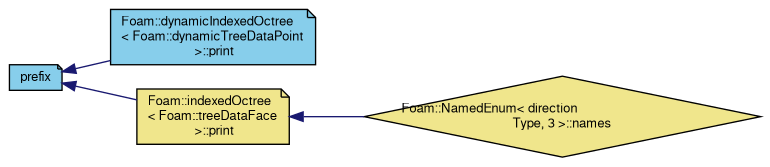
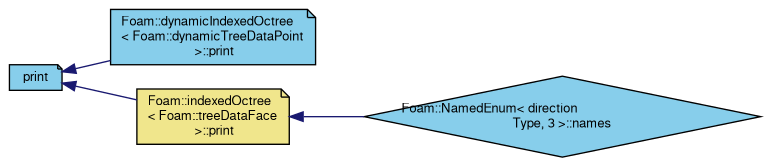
node "prefix": label "prefix" -> "print"
node "Foam::NamedEnum< direction Type, 3 >::names": fillcolor khaki -> skyblue
